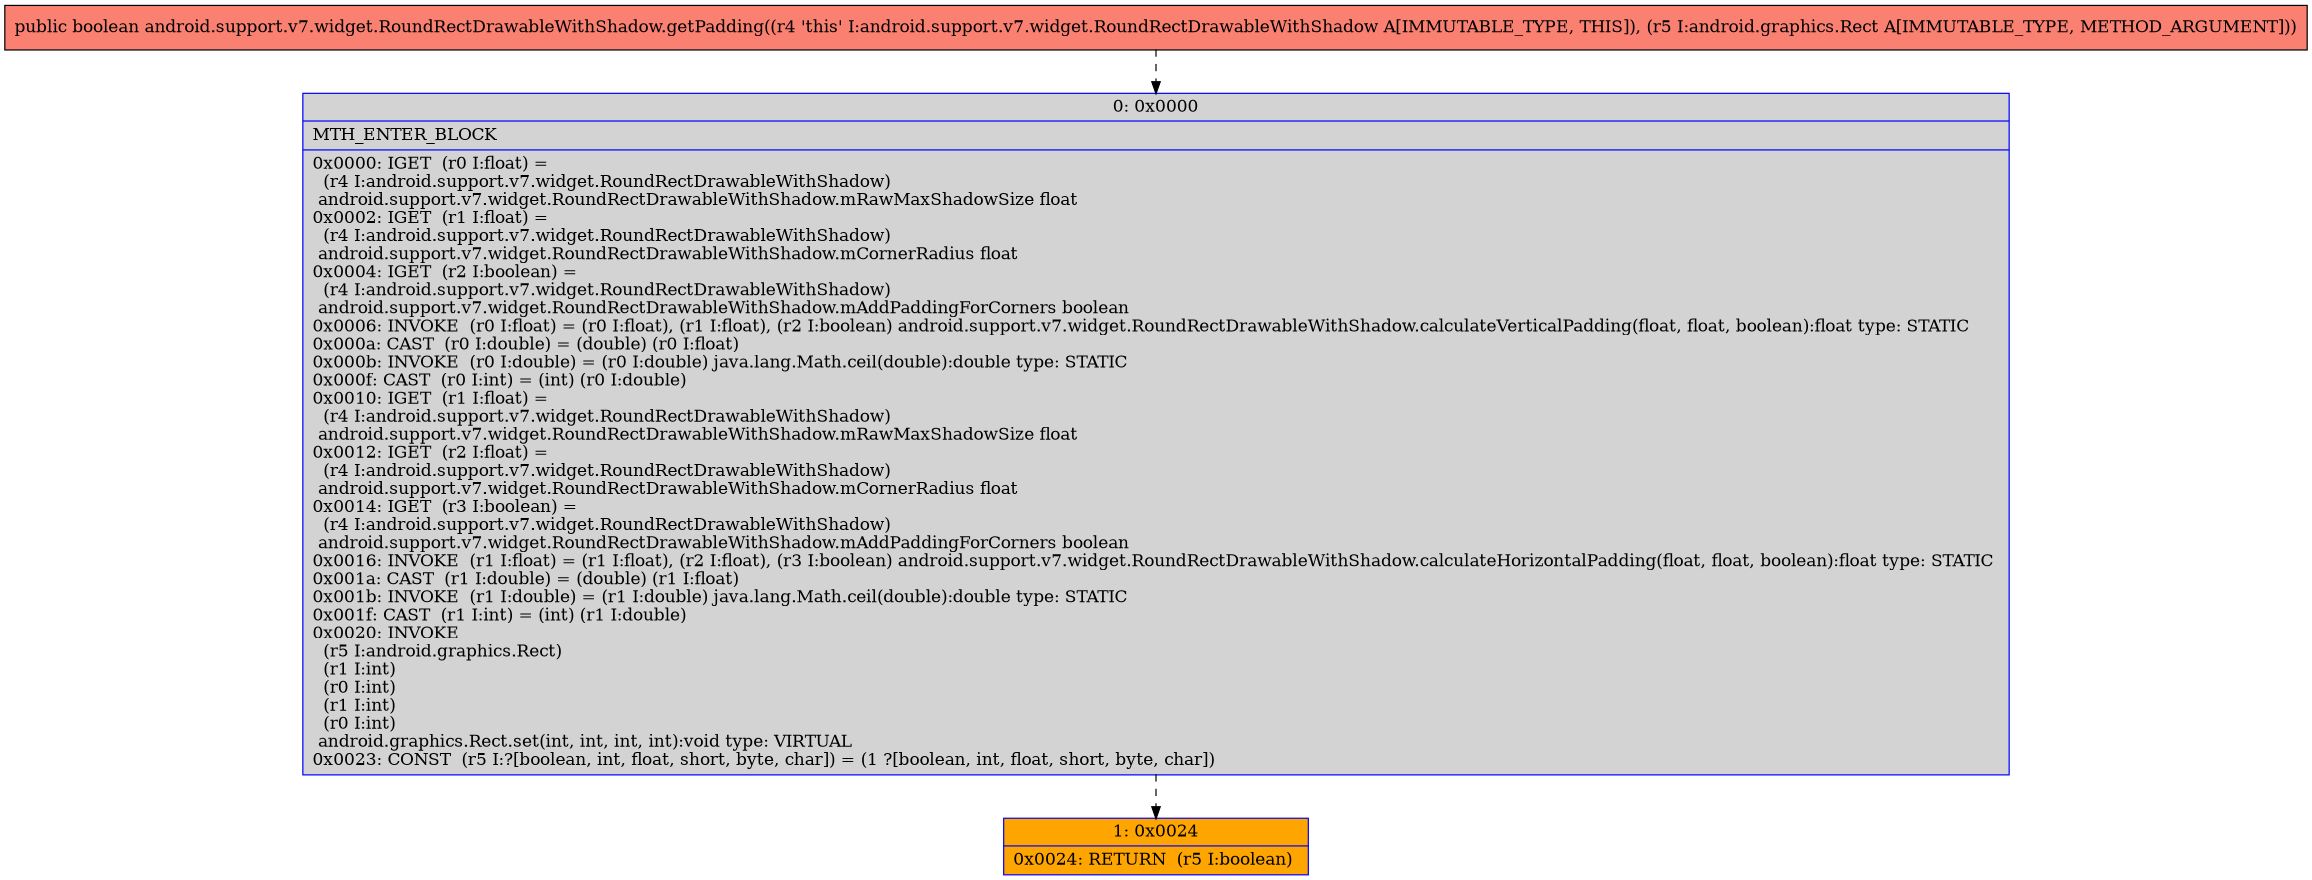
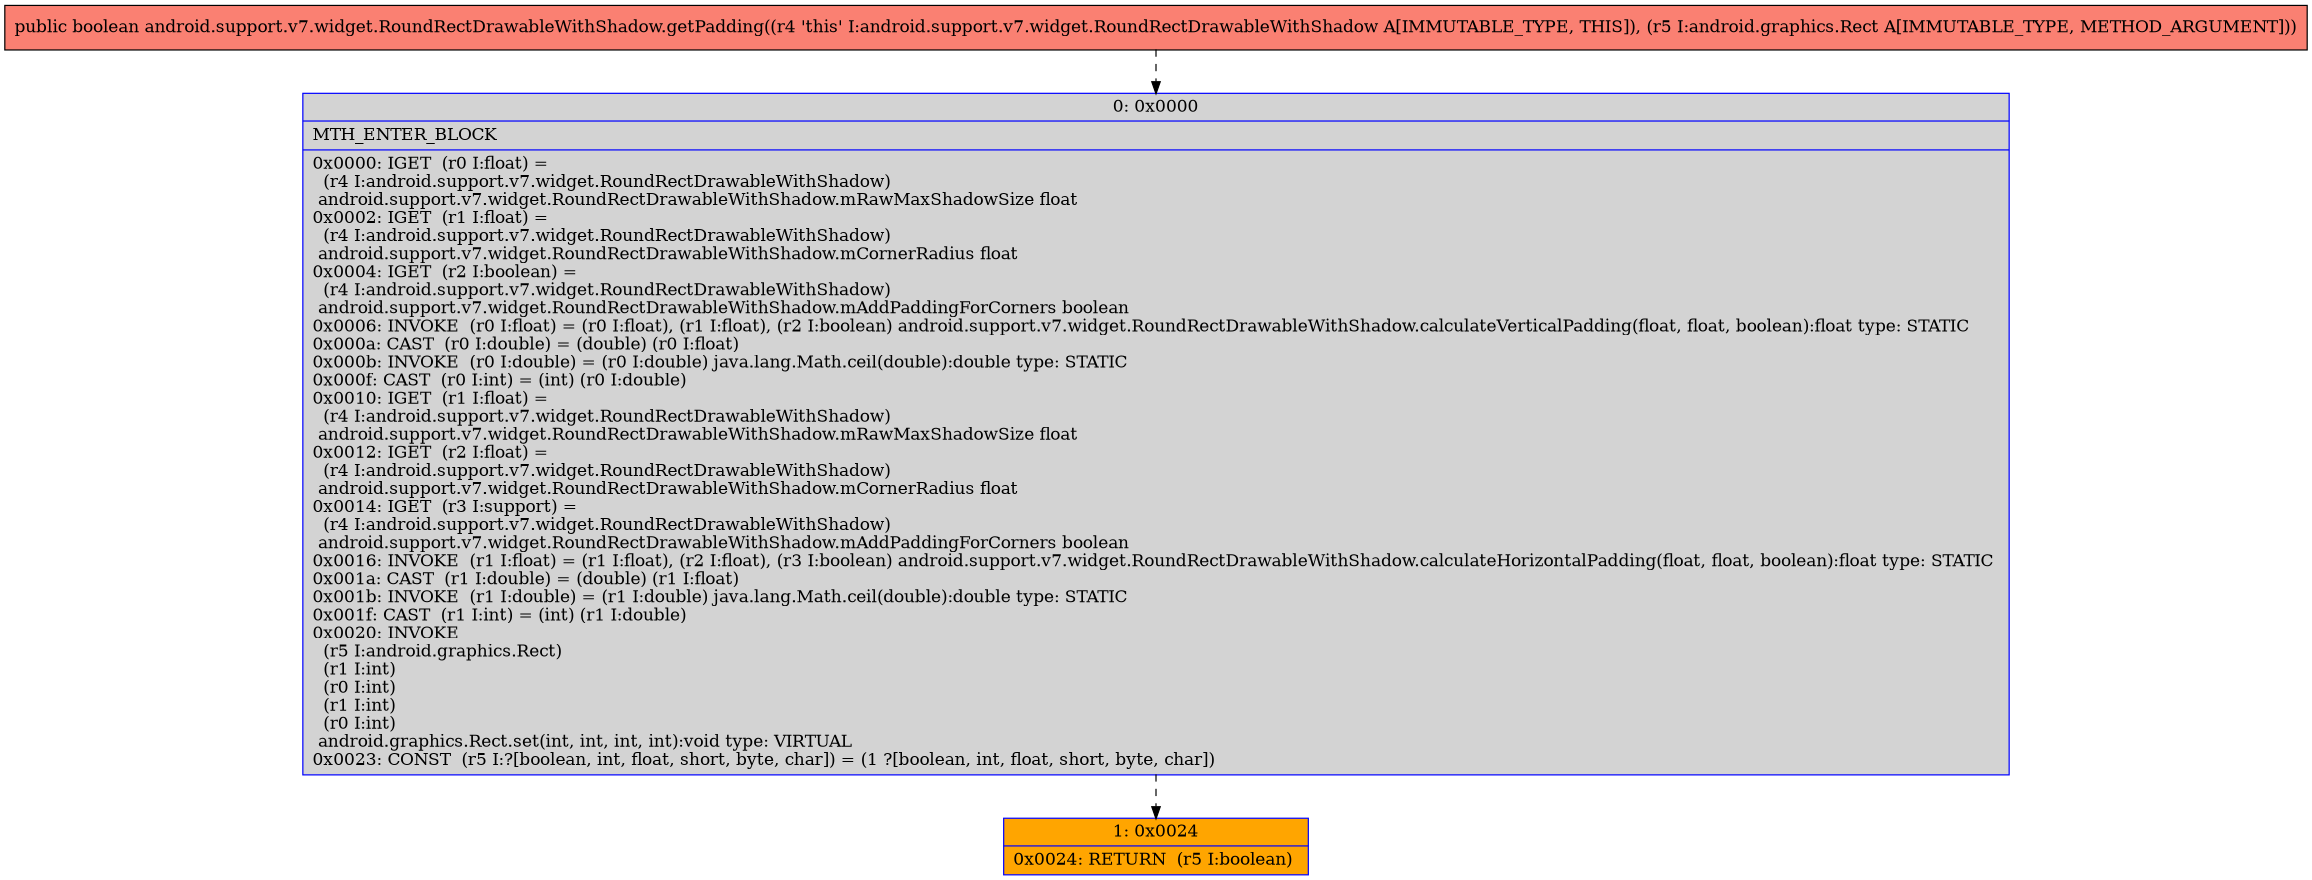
node "0: 0x0000": text "0x0014: IGET  (r3 I:boolean) =" -> "0x0014: IGET  (r3 I:support) ="
